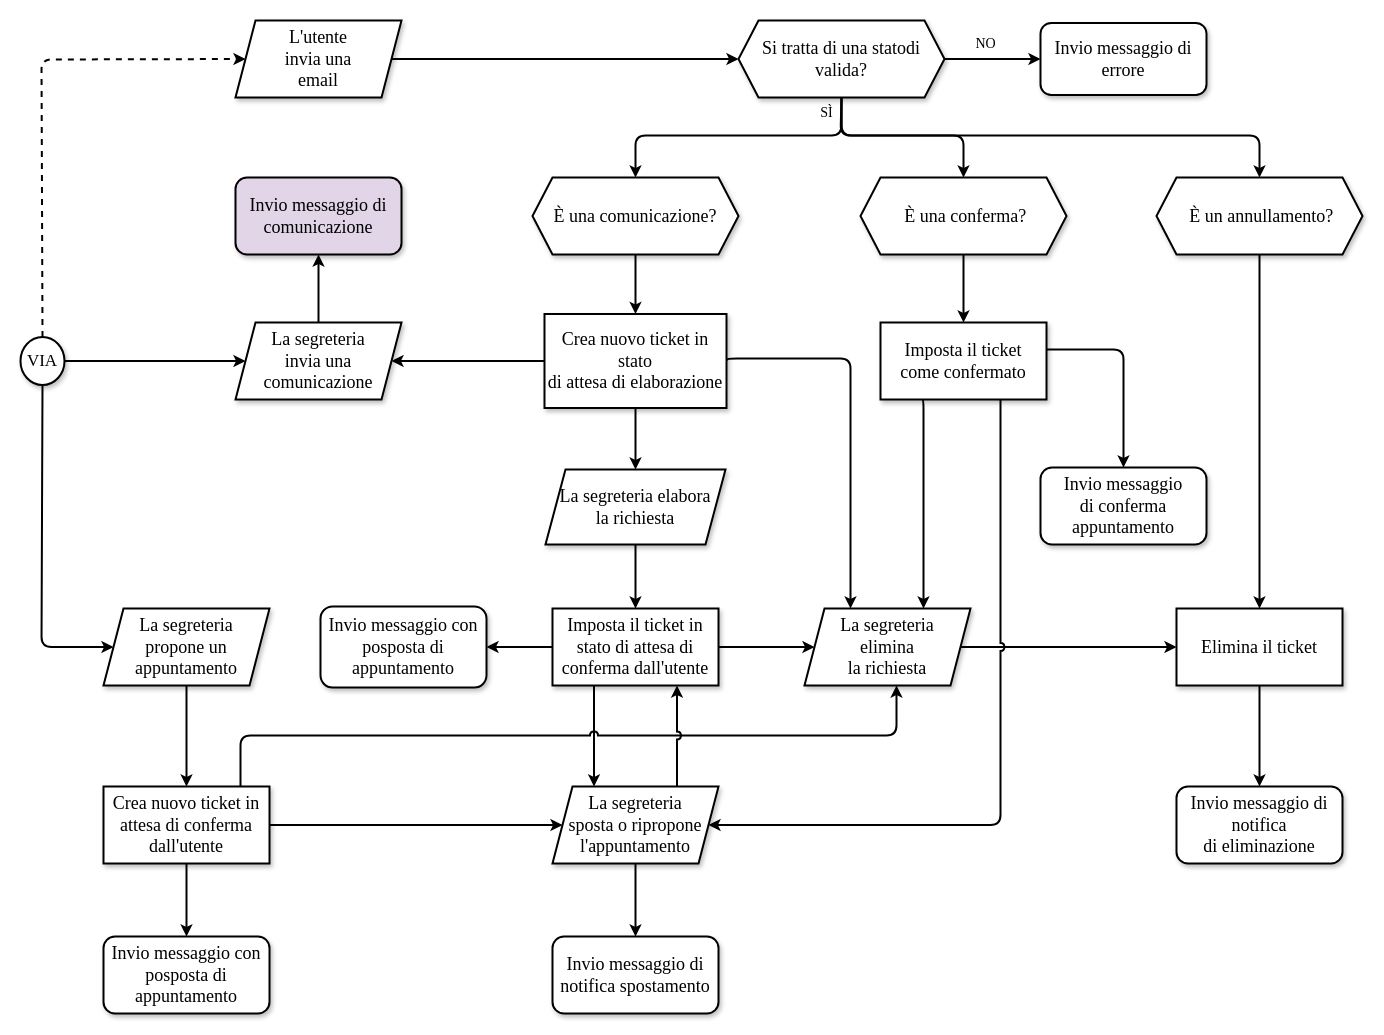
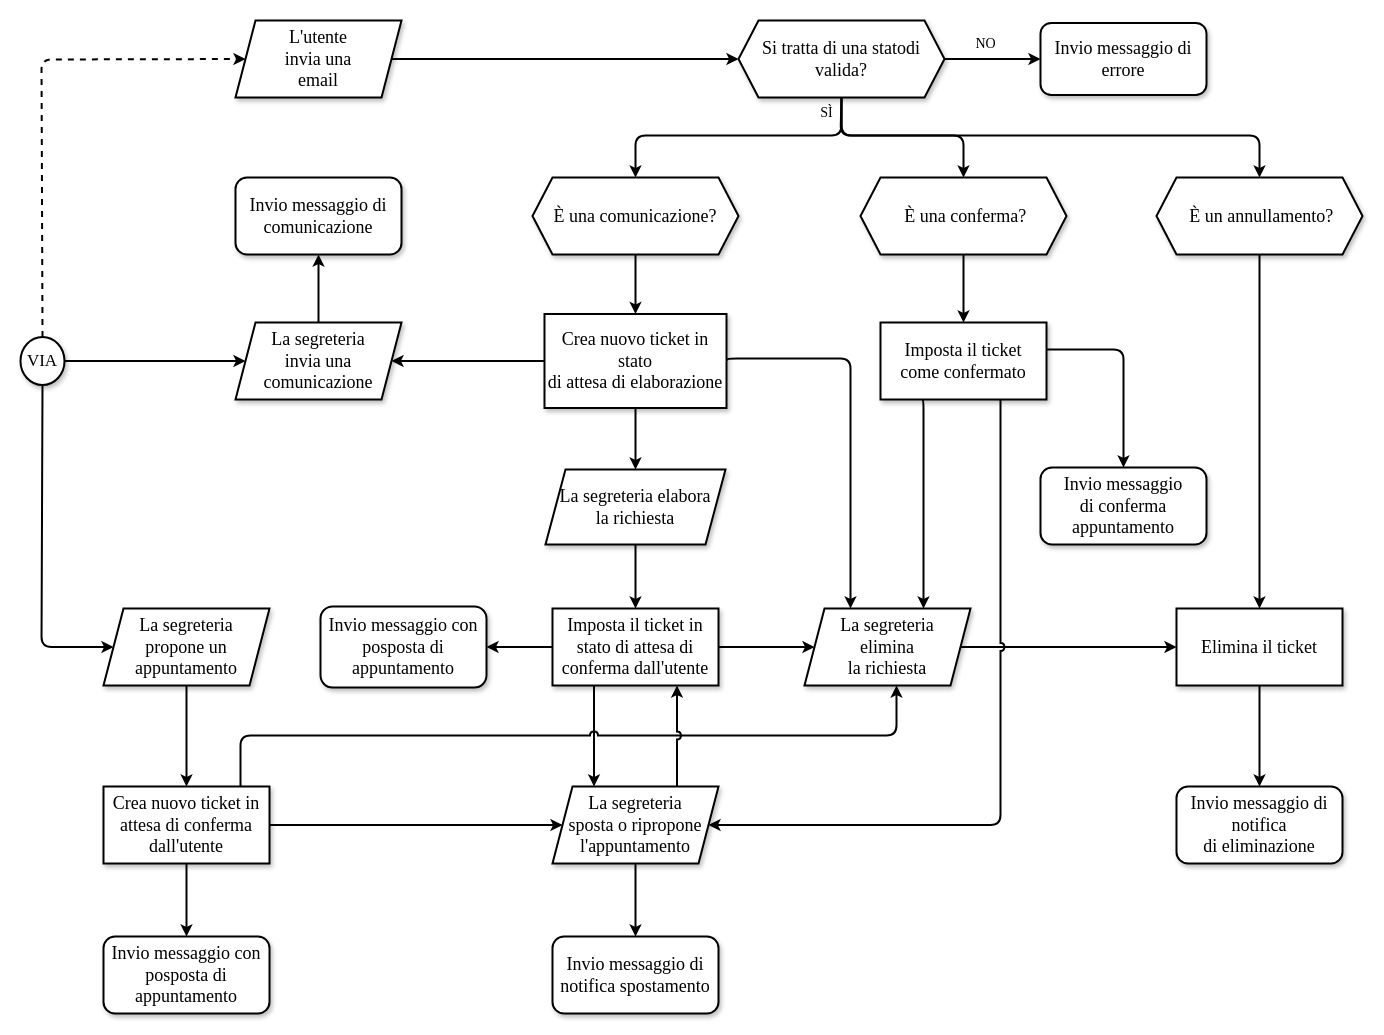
node "Invio messaggio di comunicazione": fillcolor #e1d5e7 -> #ffffff
